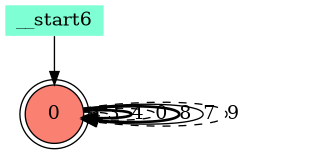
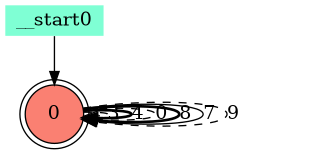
node "__start6": label "__start6" -> "__start0"
